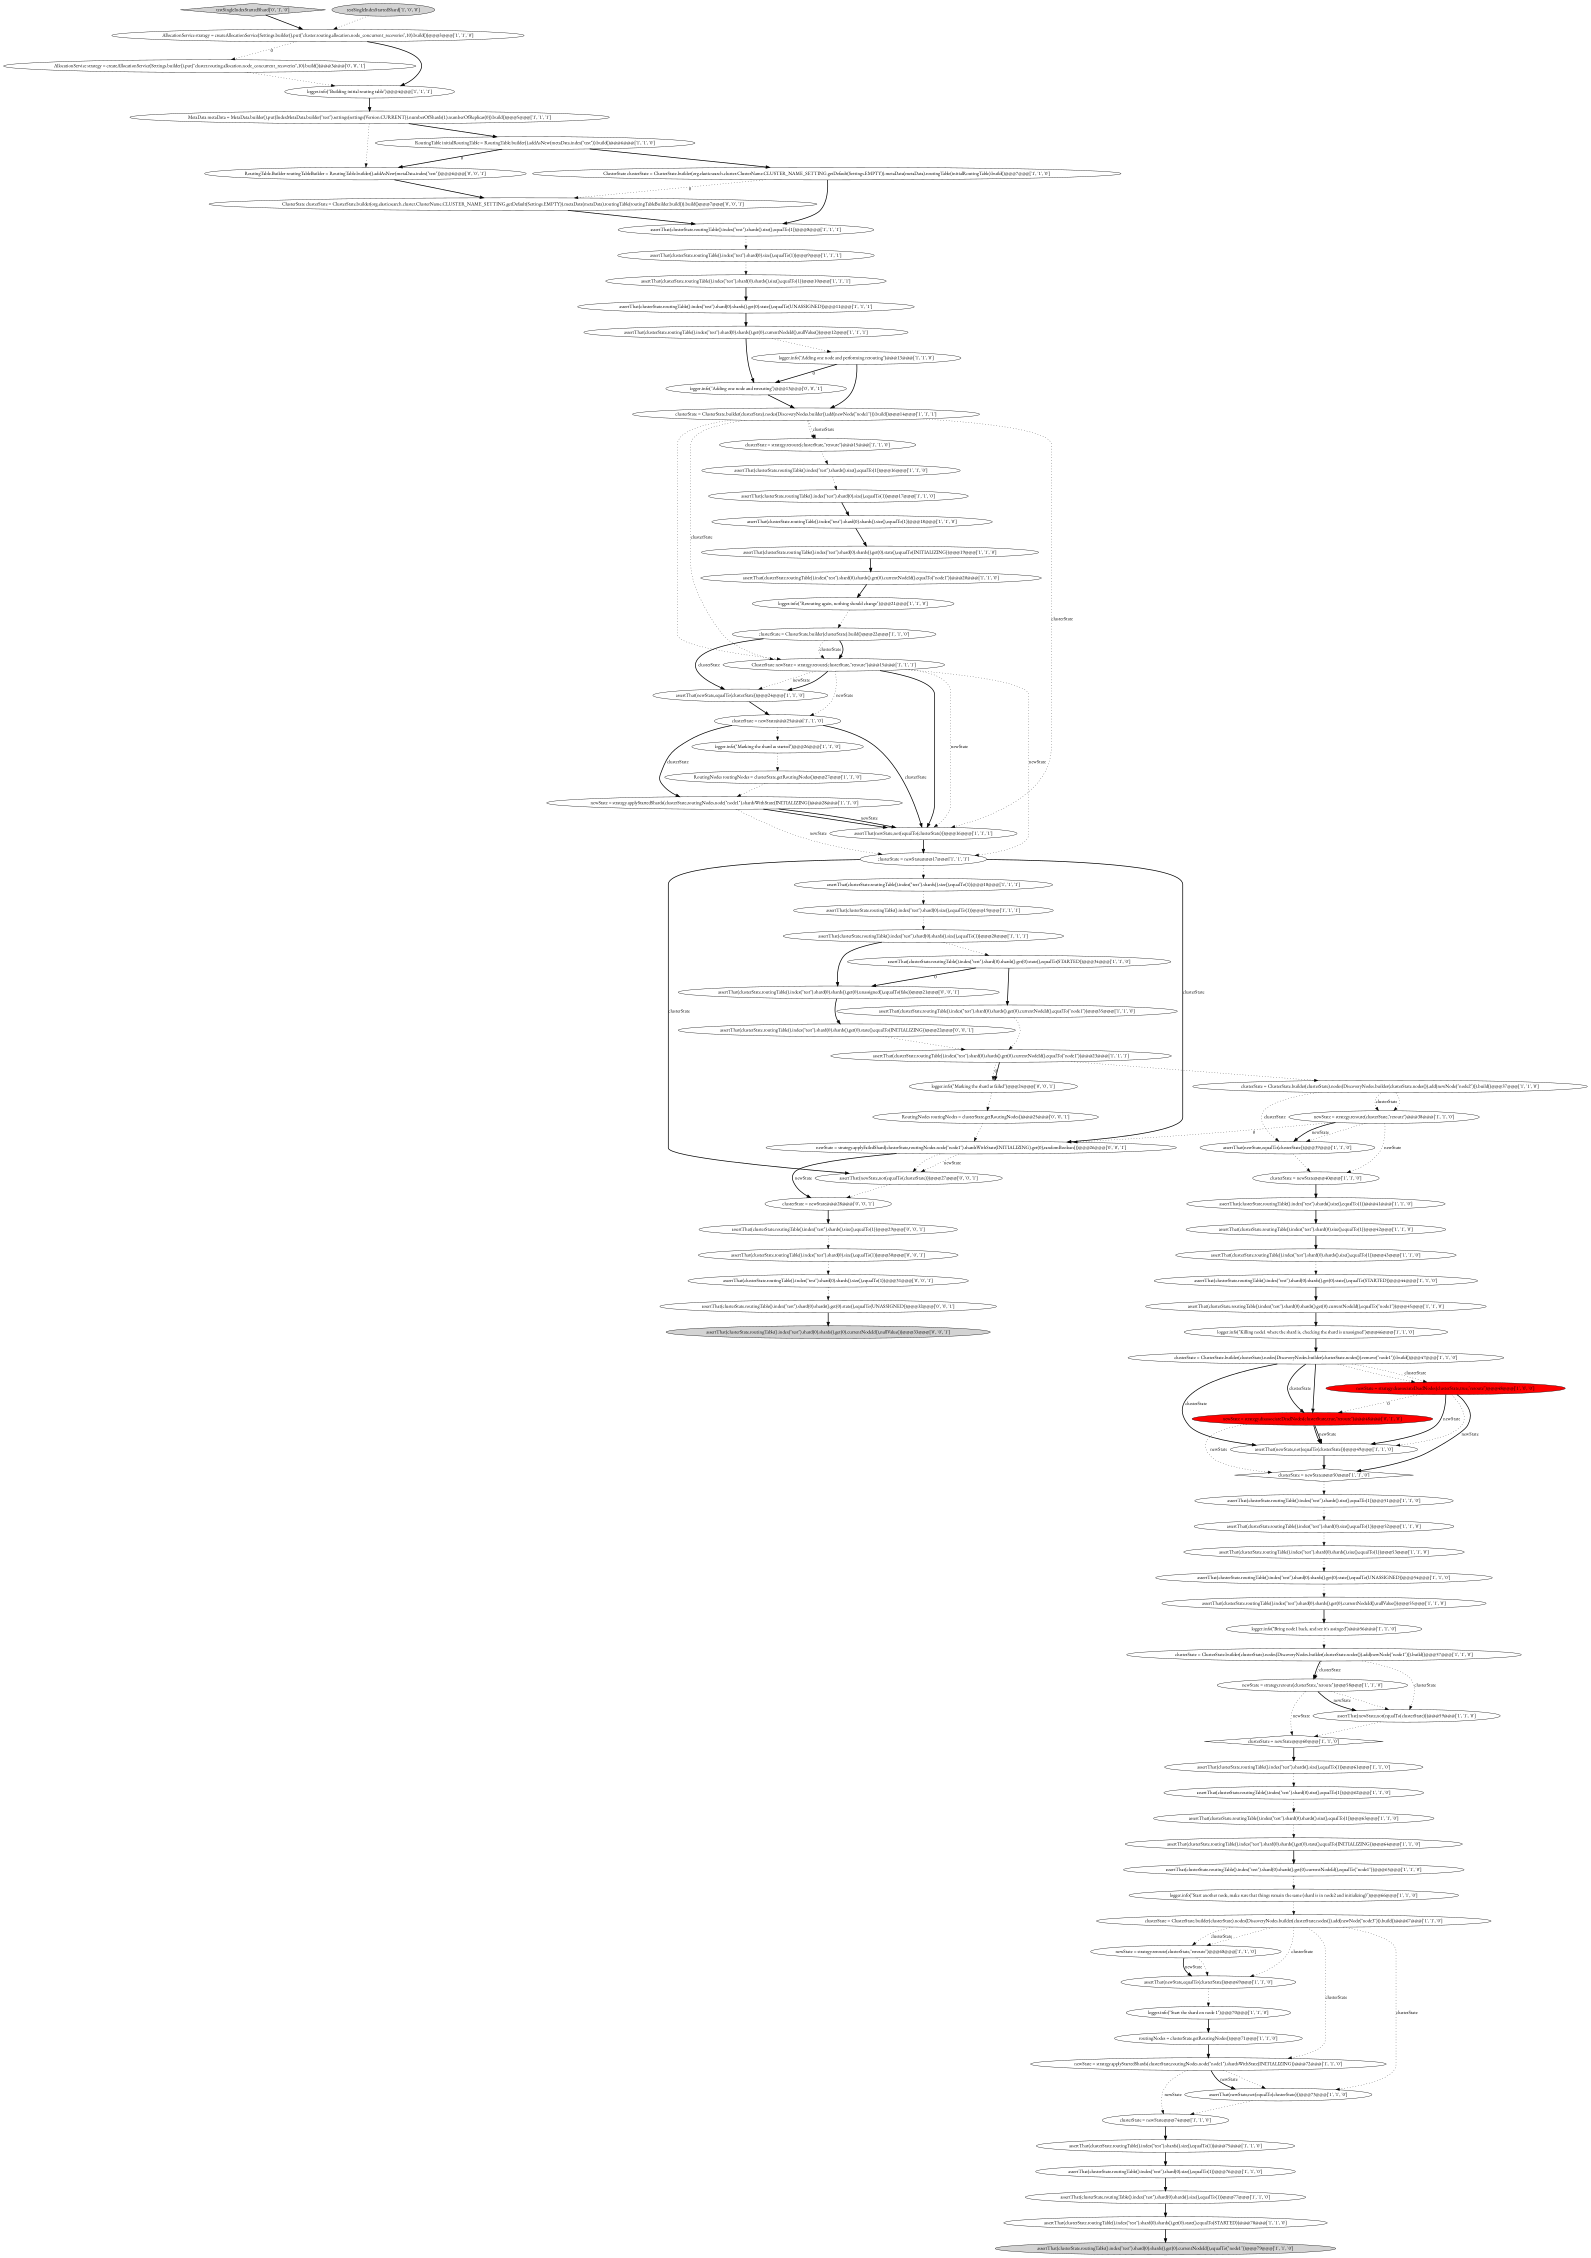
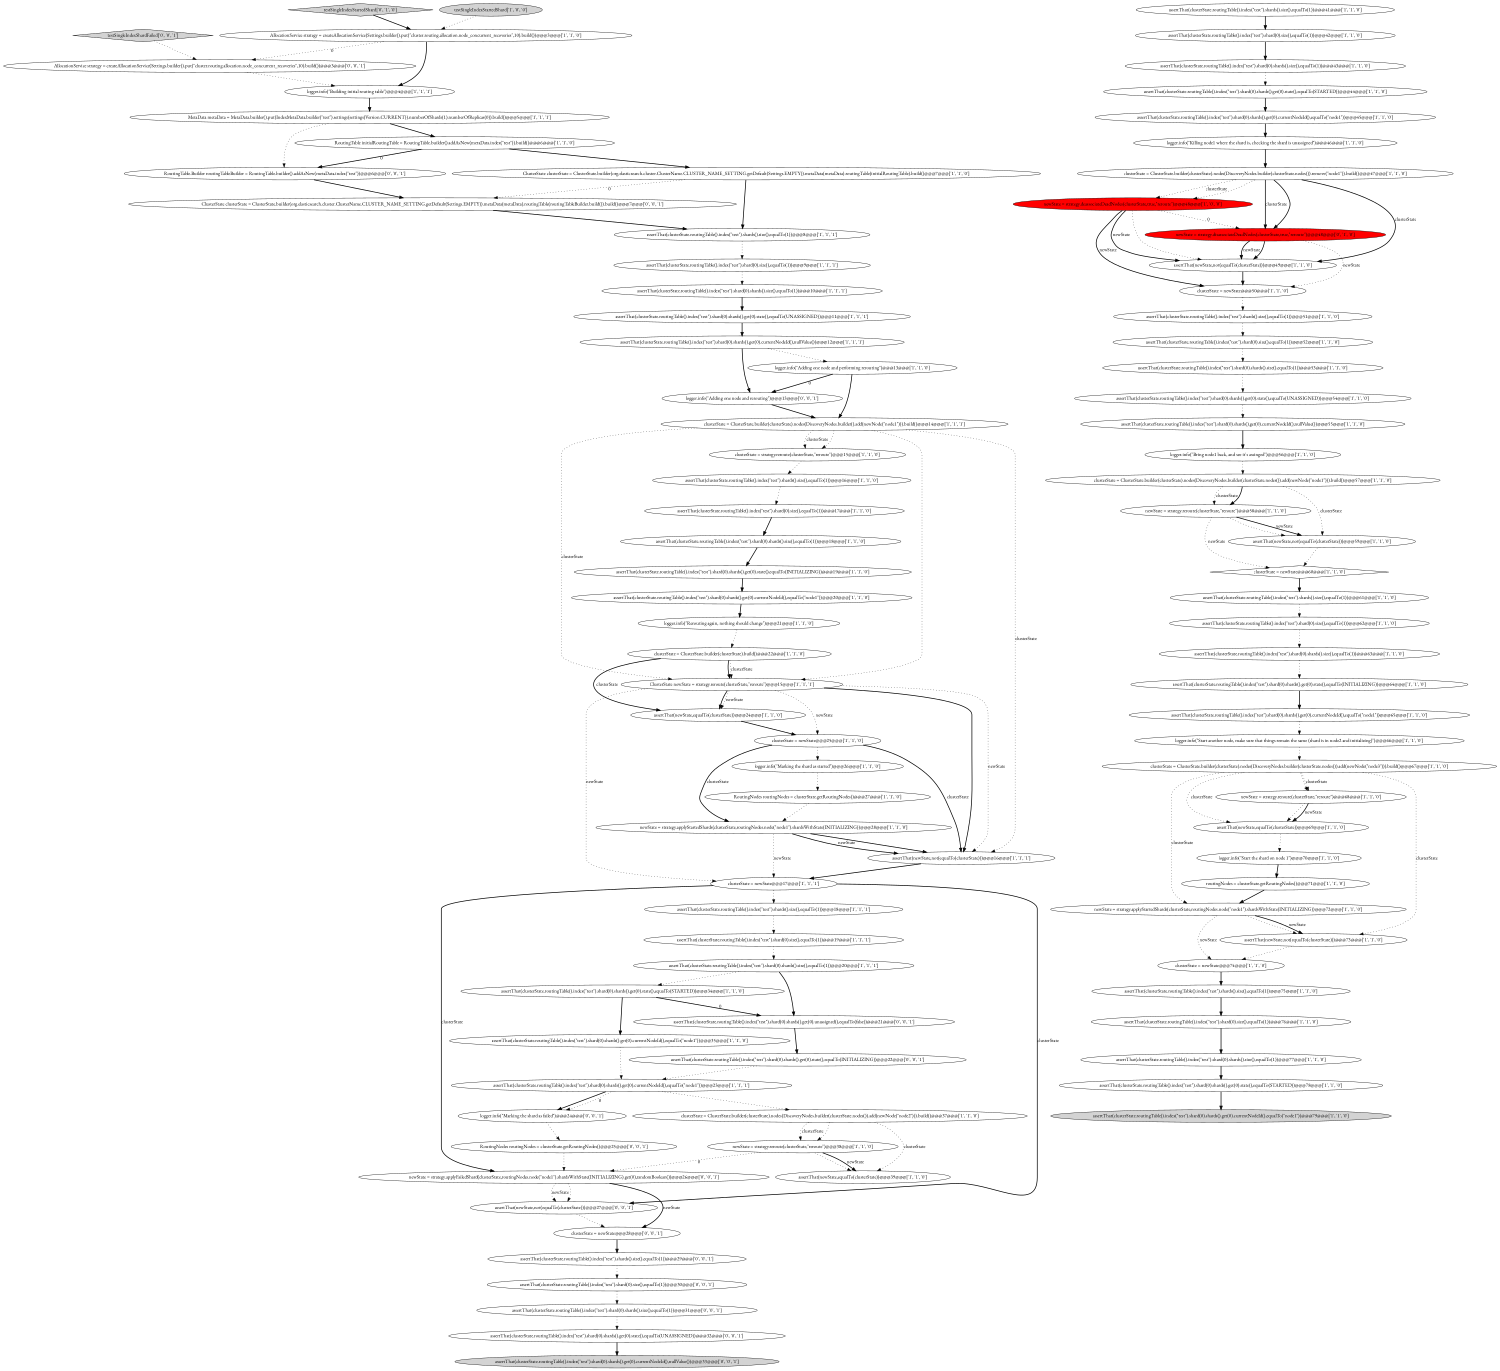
node "testSingleIndexShardFailed['0', '0', '1']": added
node "clusterState = newState@@@40@@@['1', '1', '0']": removed
node "clusterState = newState@@@50@@@['1', '1', '0']": shape diamond -> ellipse
